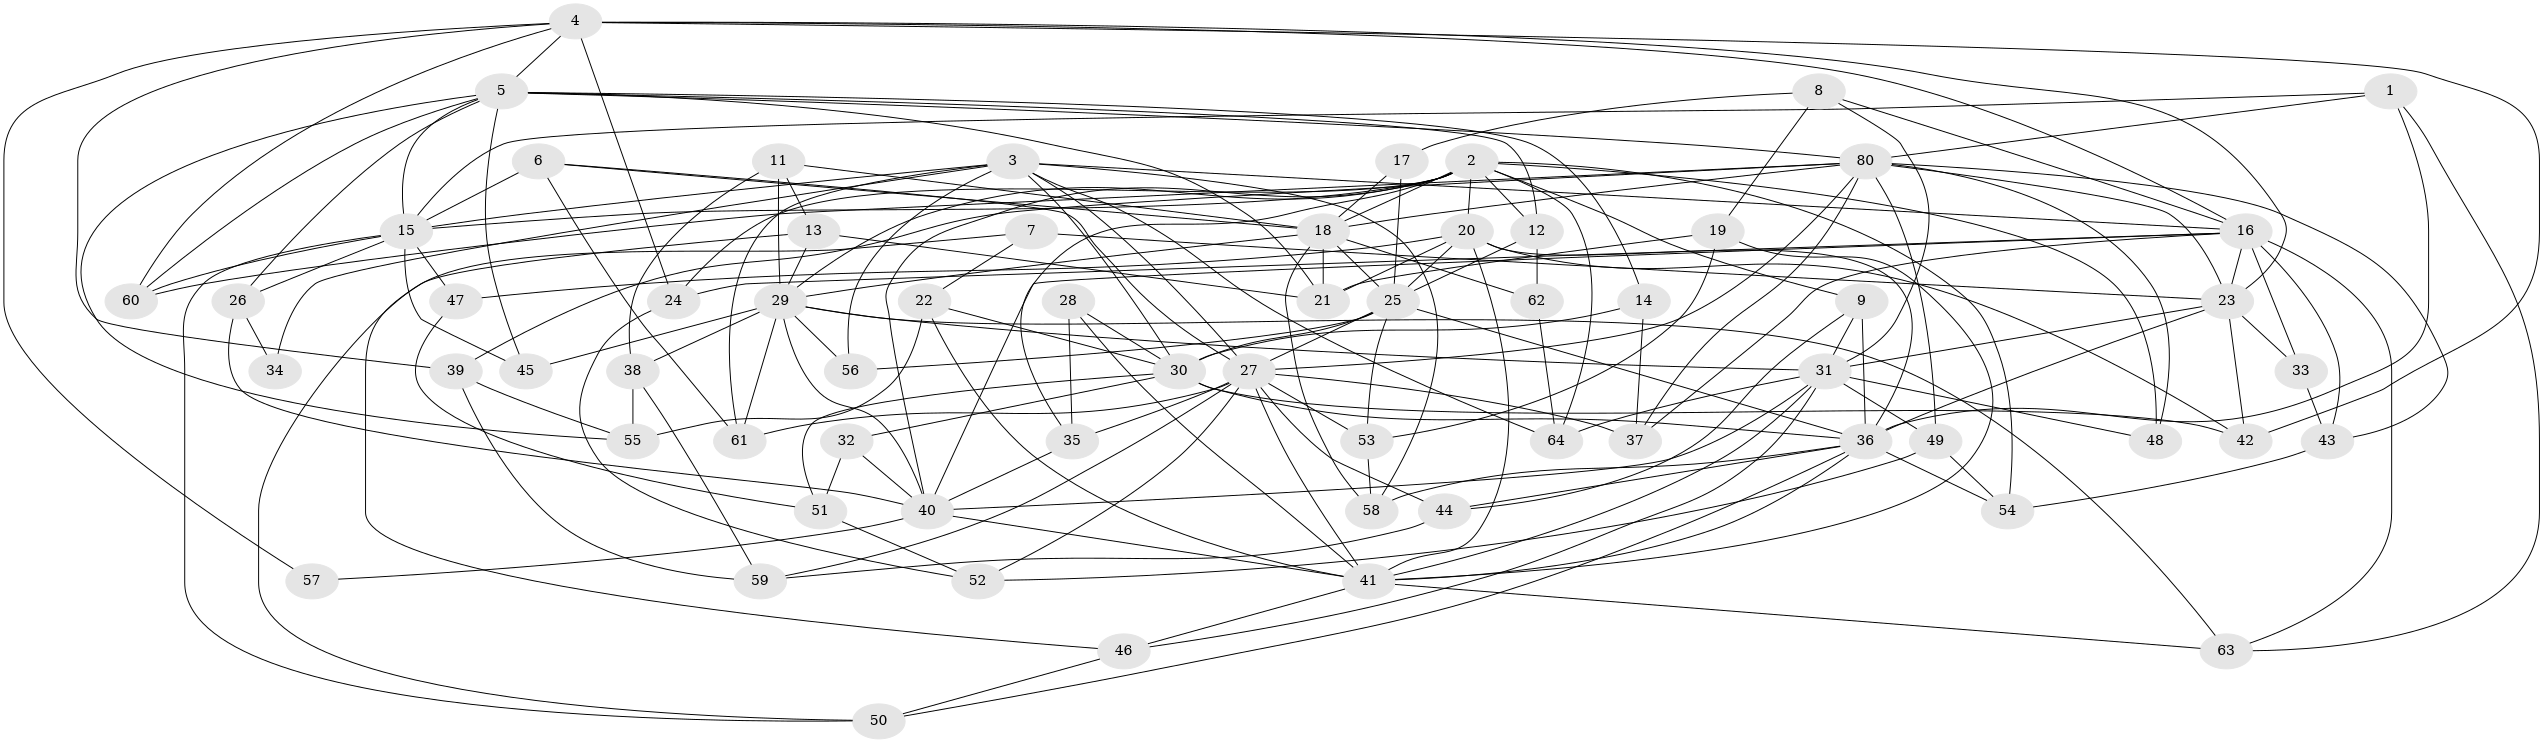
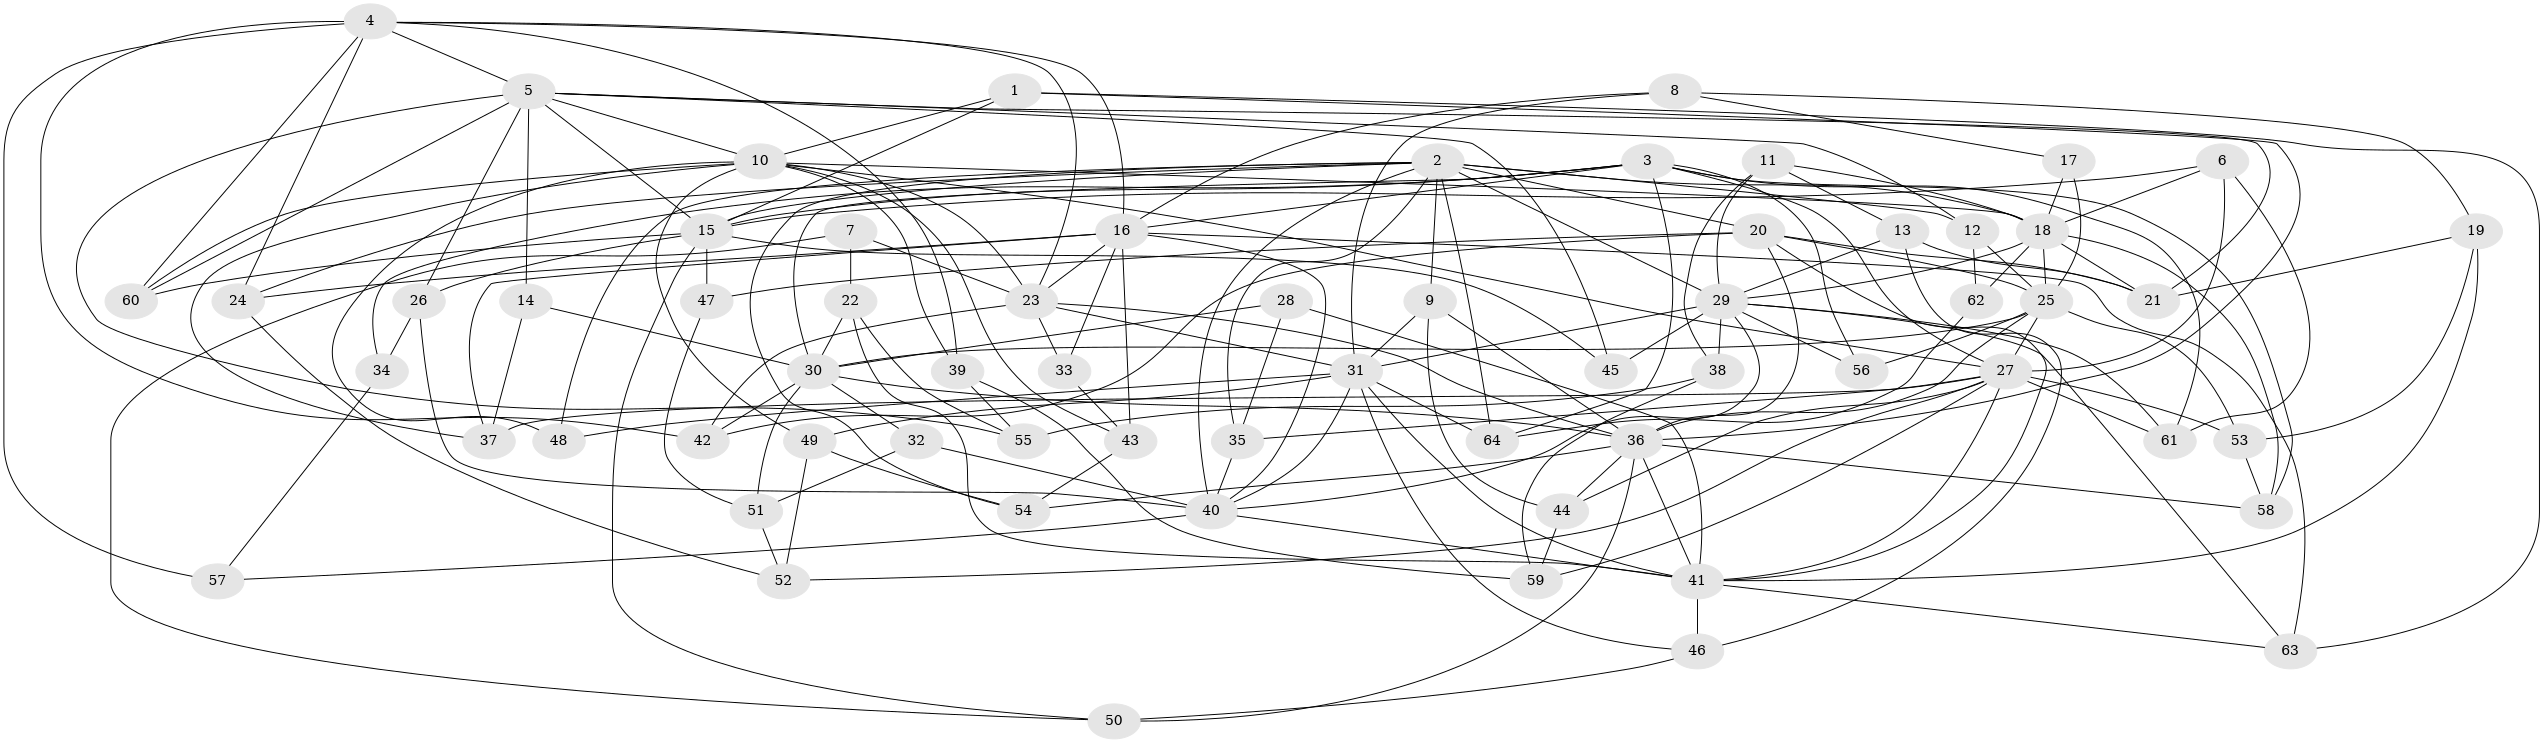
node "80": label "80" -> "10"
edge "34" -- "57": added
